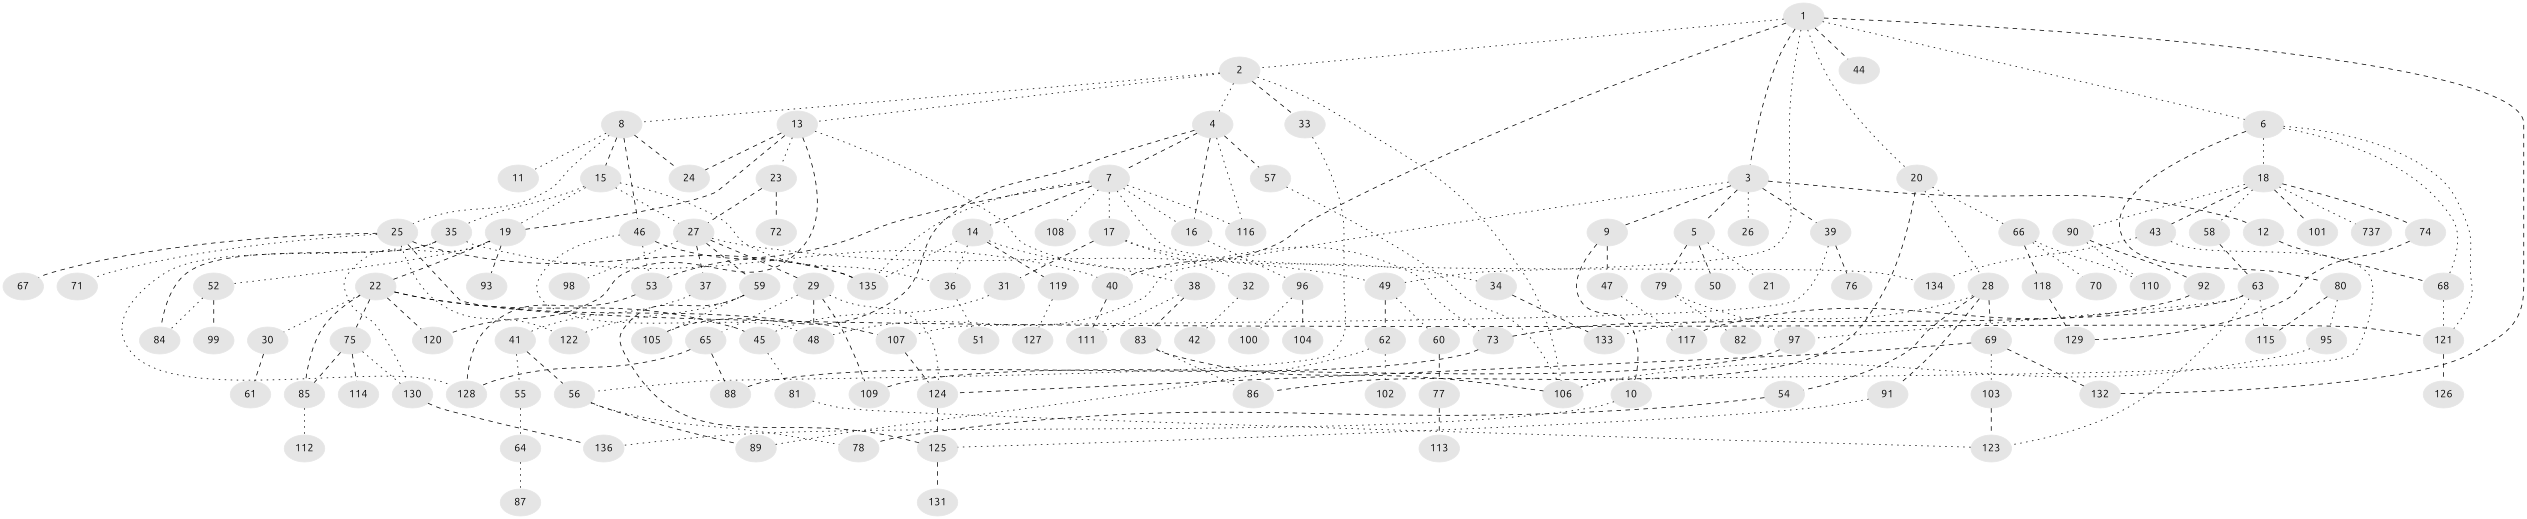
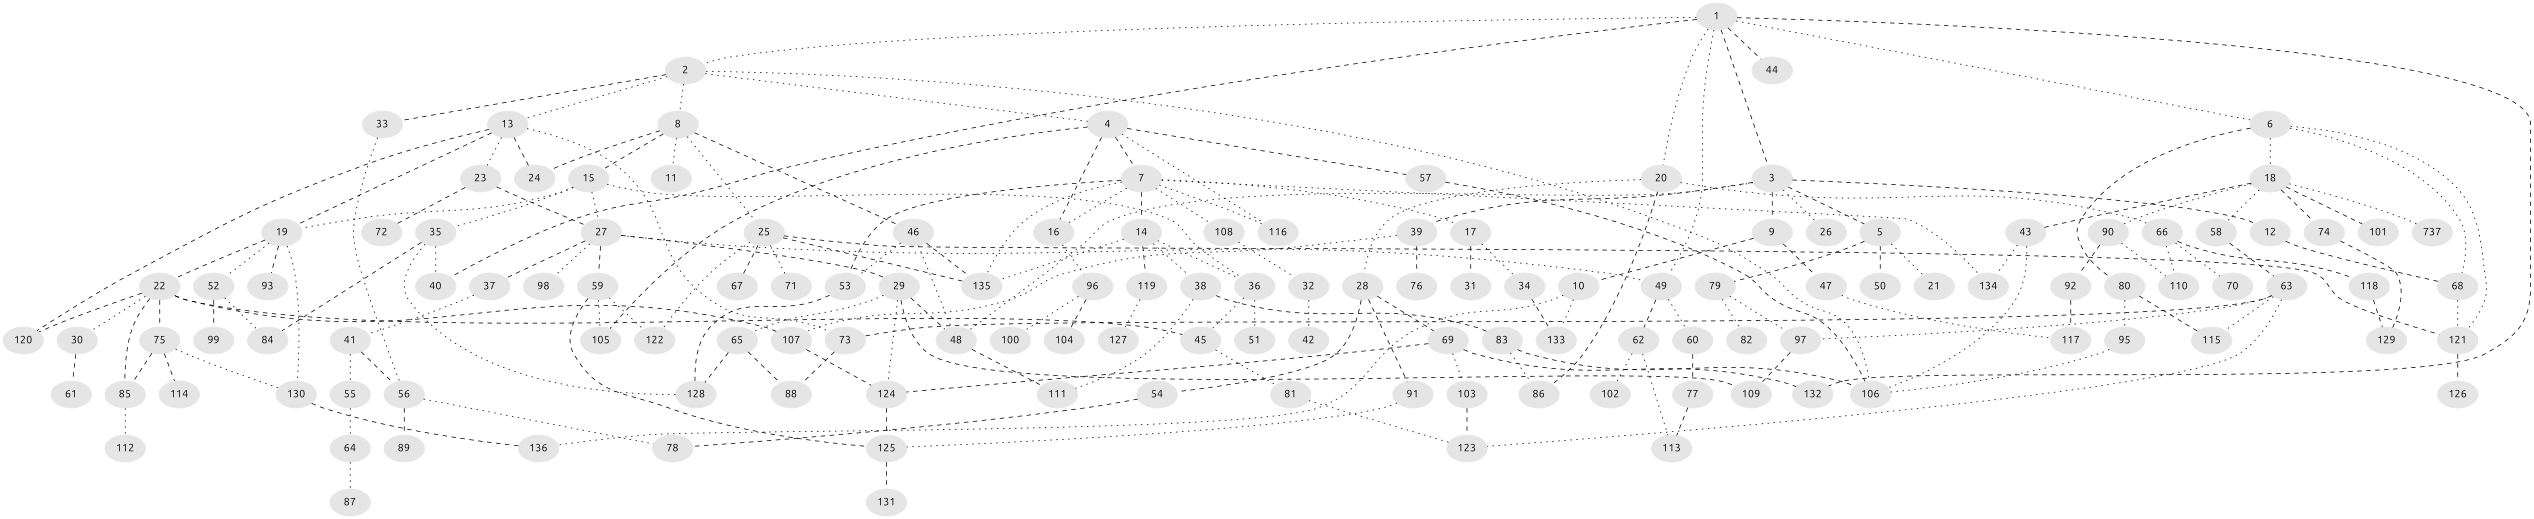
edge "17" -- "32": now "108" -- "32"
edge "57" -- "106": style dotted -> dashed
edge "40" -- "111": now "48" -- "111"
edge "31" -- "45": now "36" -- "45"
edge "28" -- "133": now "10" -- "133"
edge "62" -- "89": now "62" -- "113"
